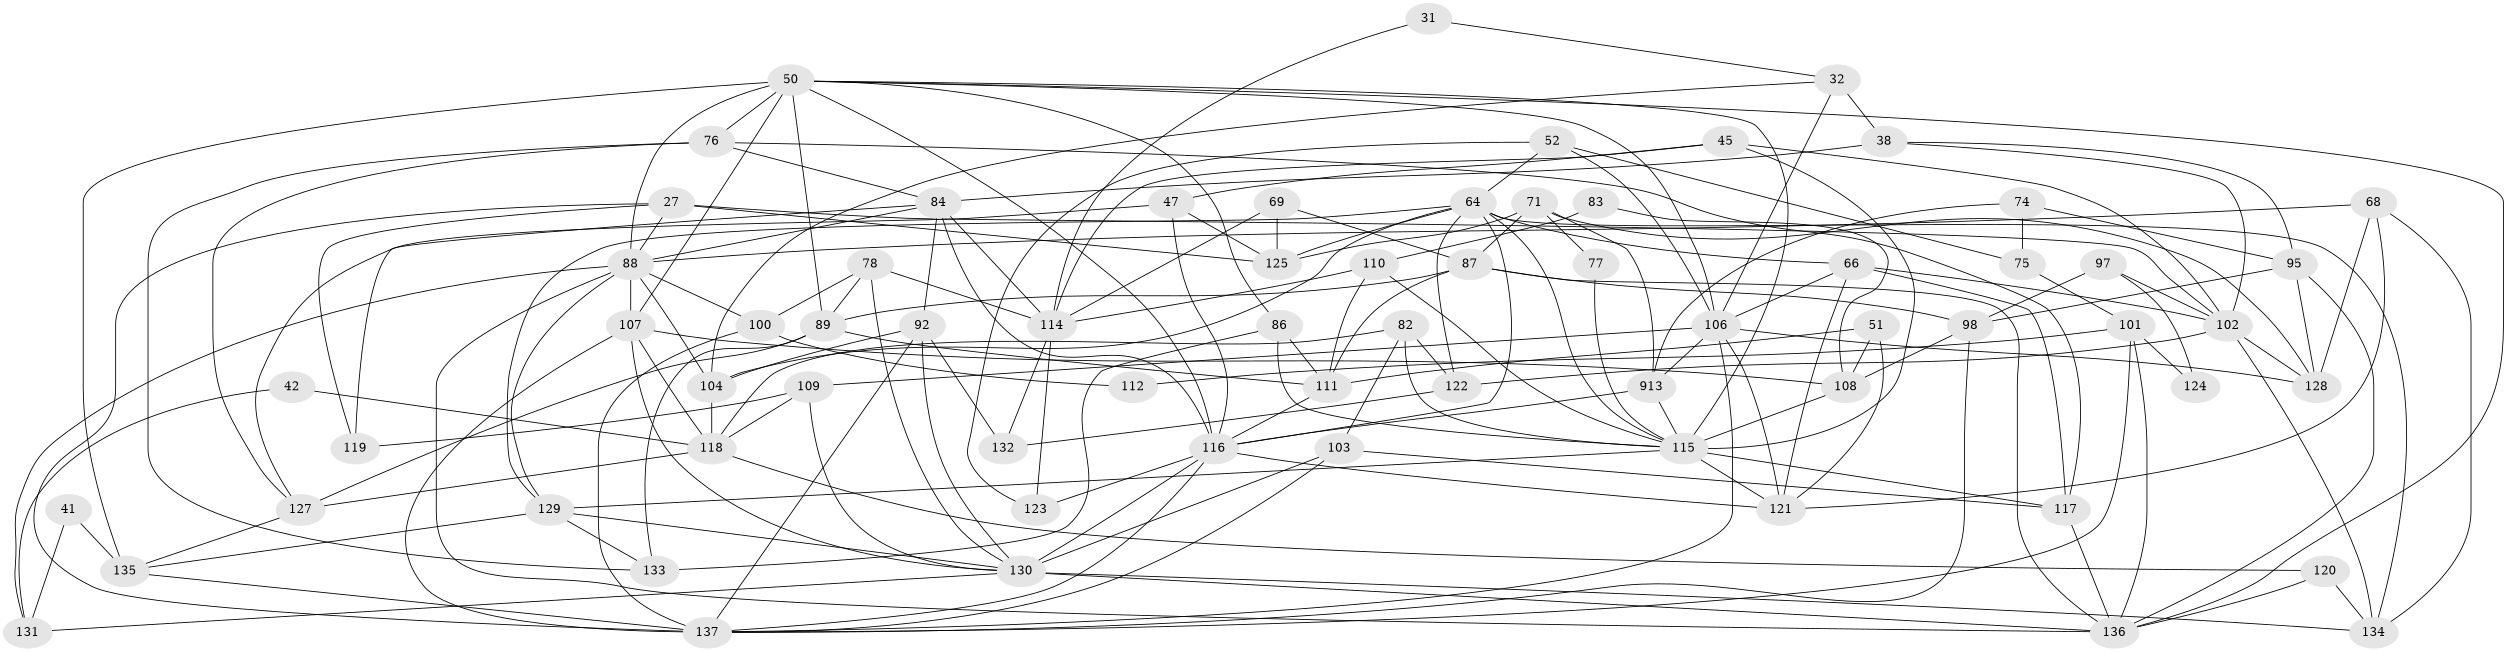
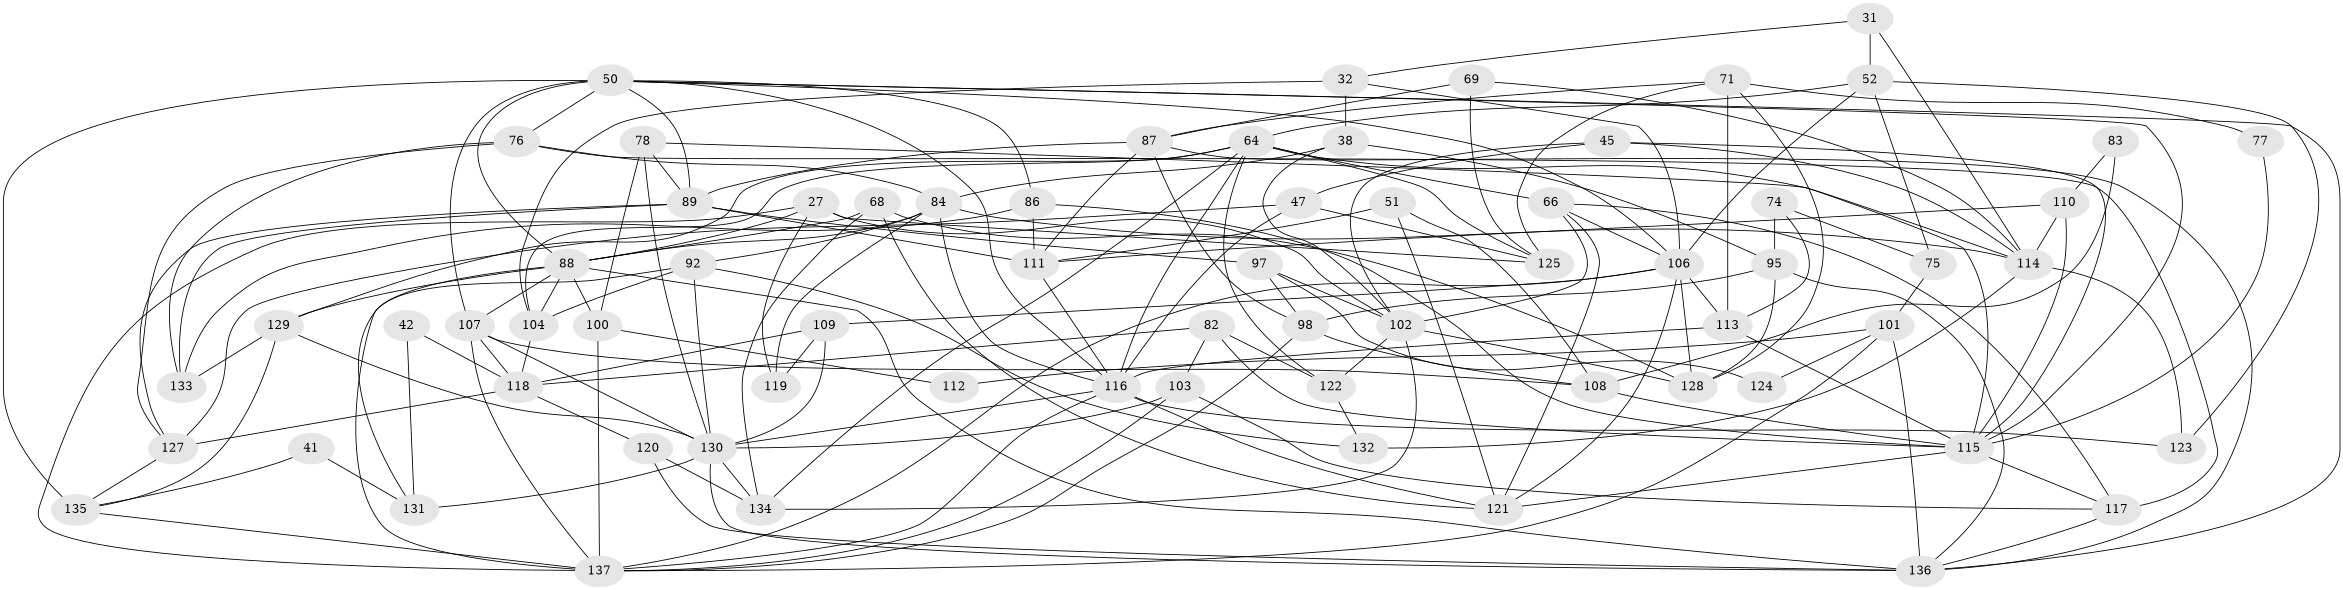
edge "31" -- "52": added
edge "89" -- "97": added
node "913": label "913" -> "113"
edge "115" -- "129": removed
